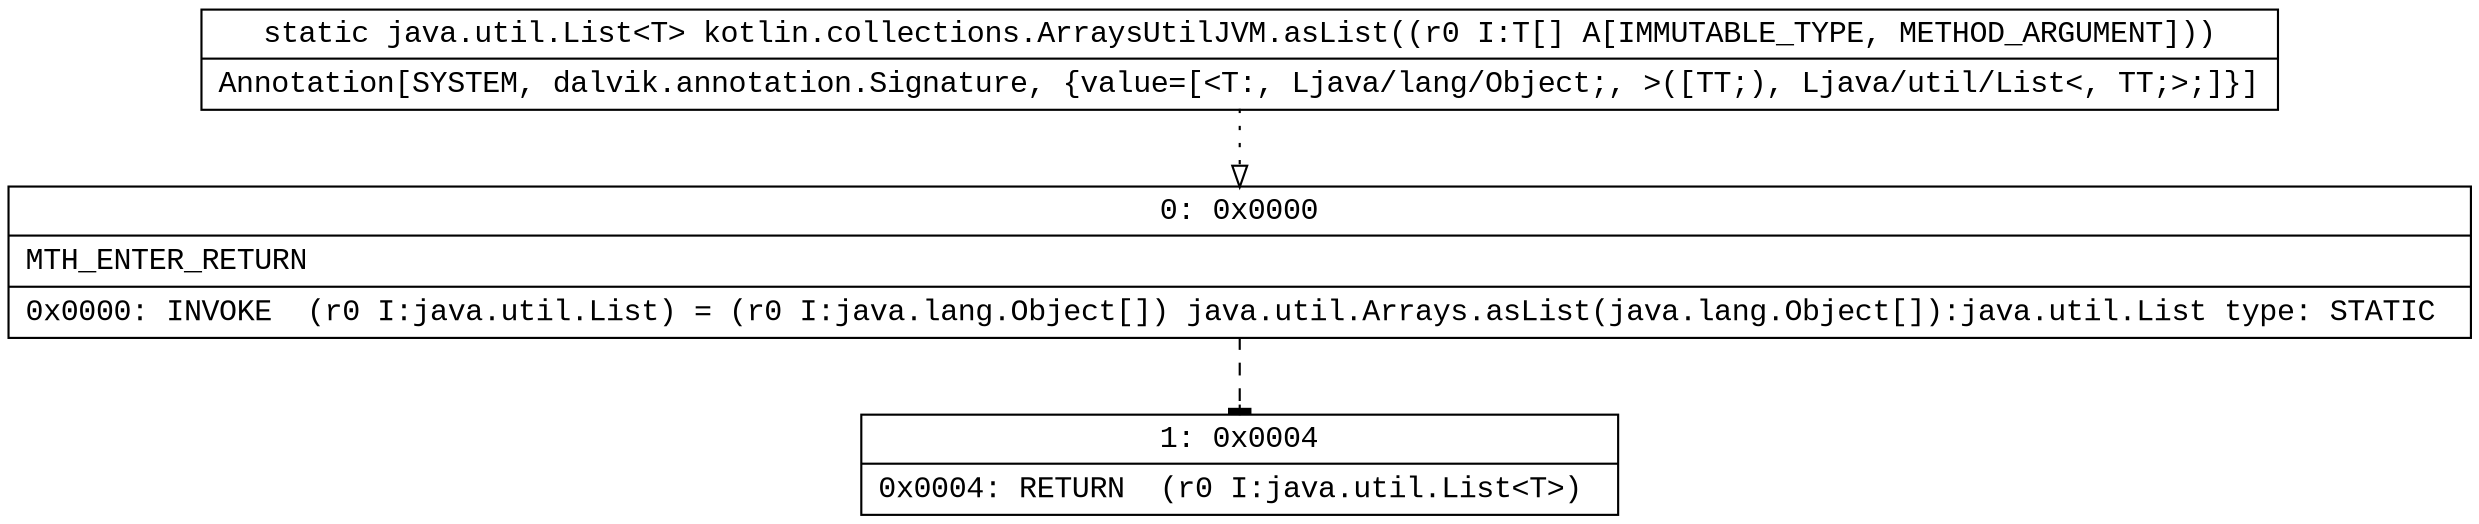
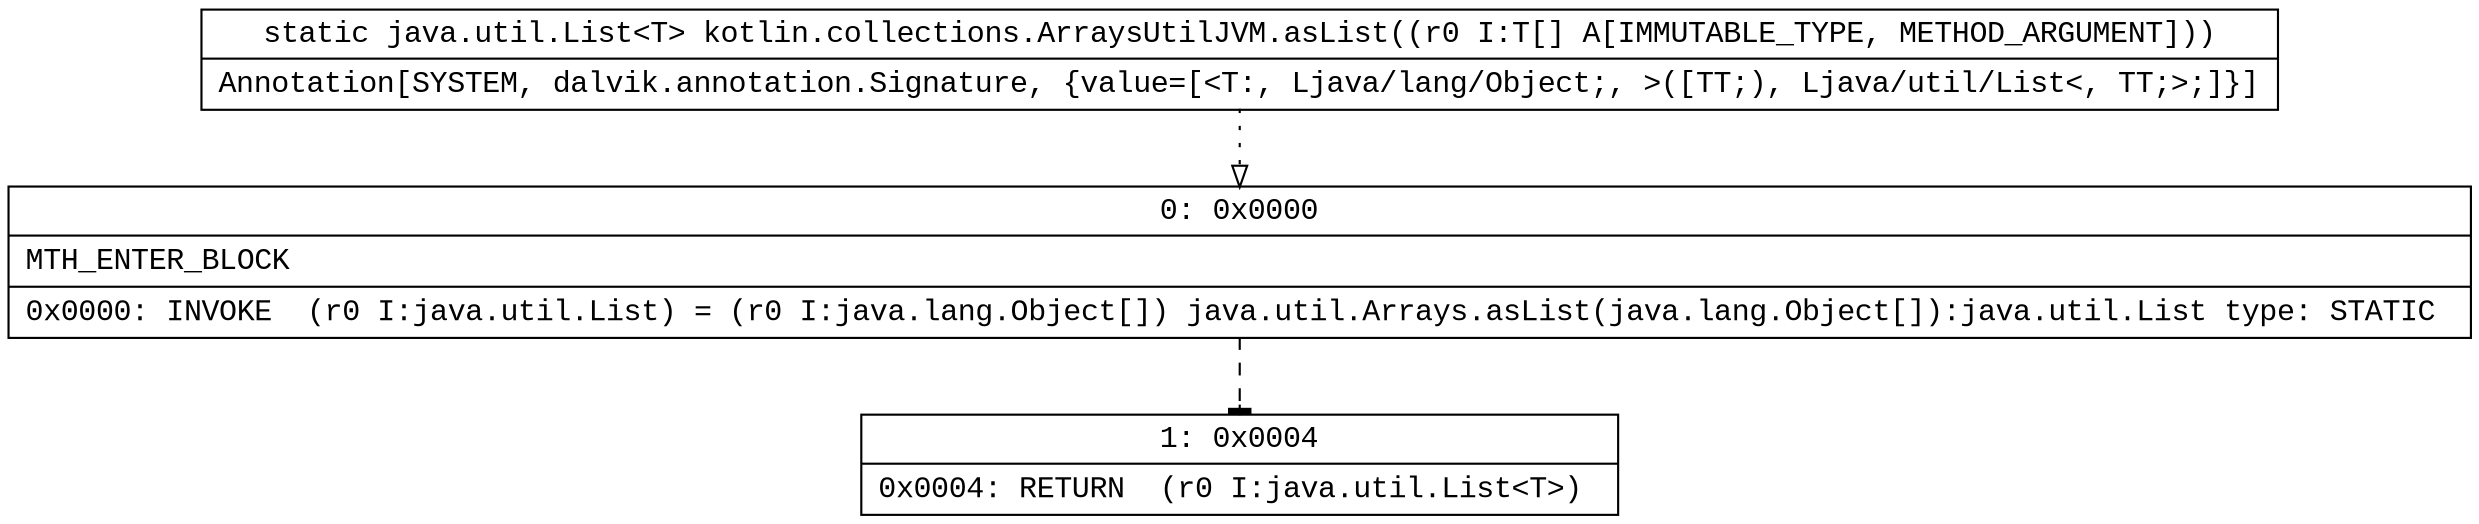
node "0: 0x0000": text "MTH_ENTER_RETURN" -> "MTH_ENTER_BLOCK"
